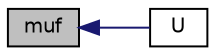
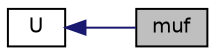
edge "U" -> "muf": reversed
